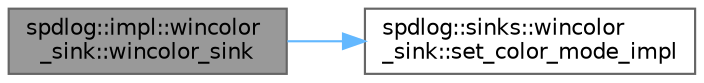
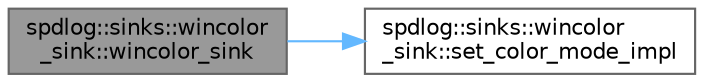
node "spdlog::impl::wincolor _sink::wincolor_sink": label "spdlog::impl::wincolor _sink::wincolor_sink" -> "spdlog::sinks::wincolor _sink::wincolor_sink"
